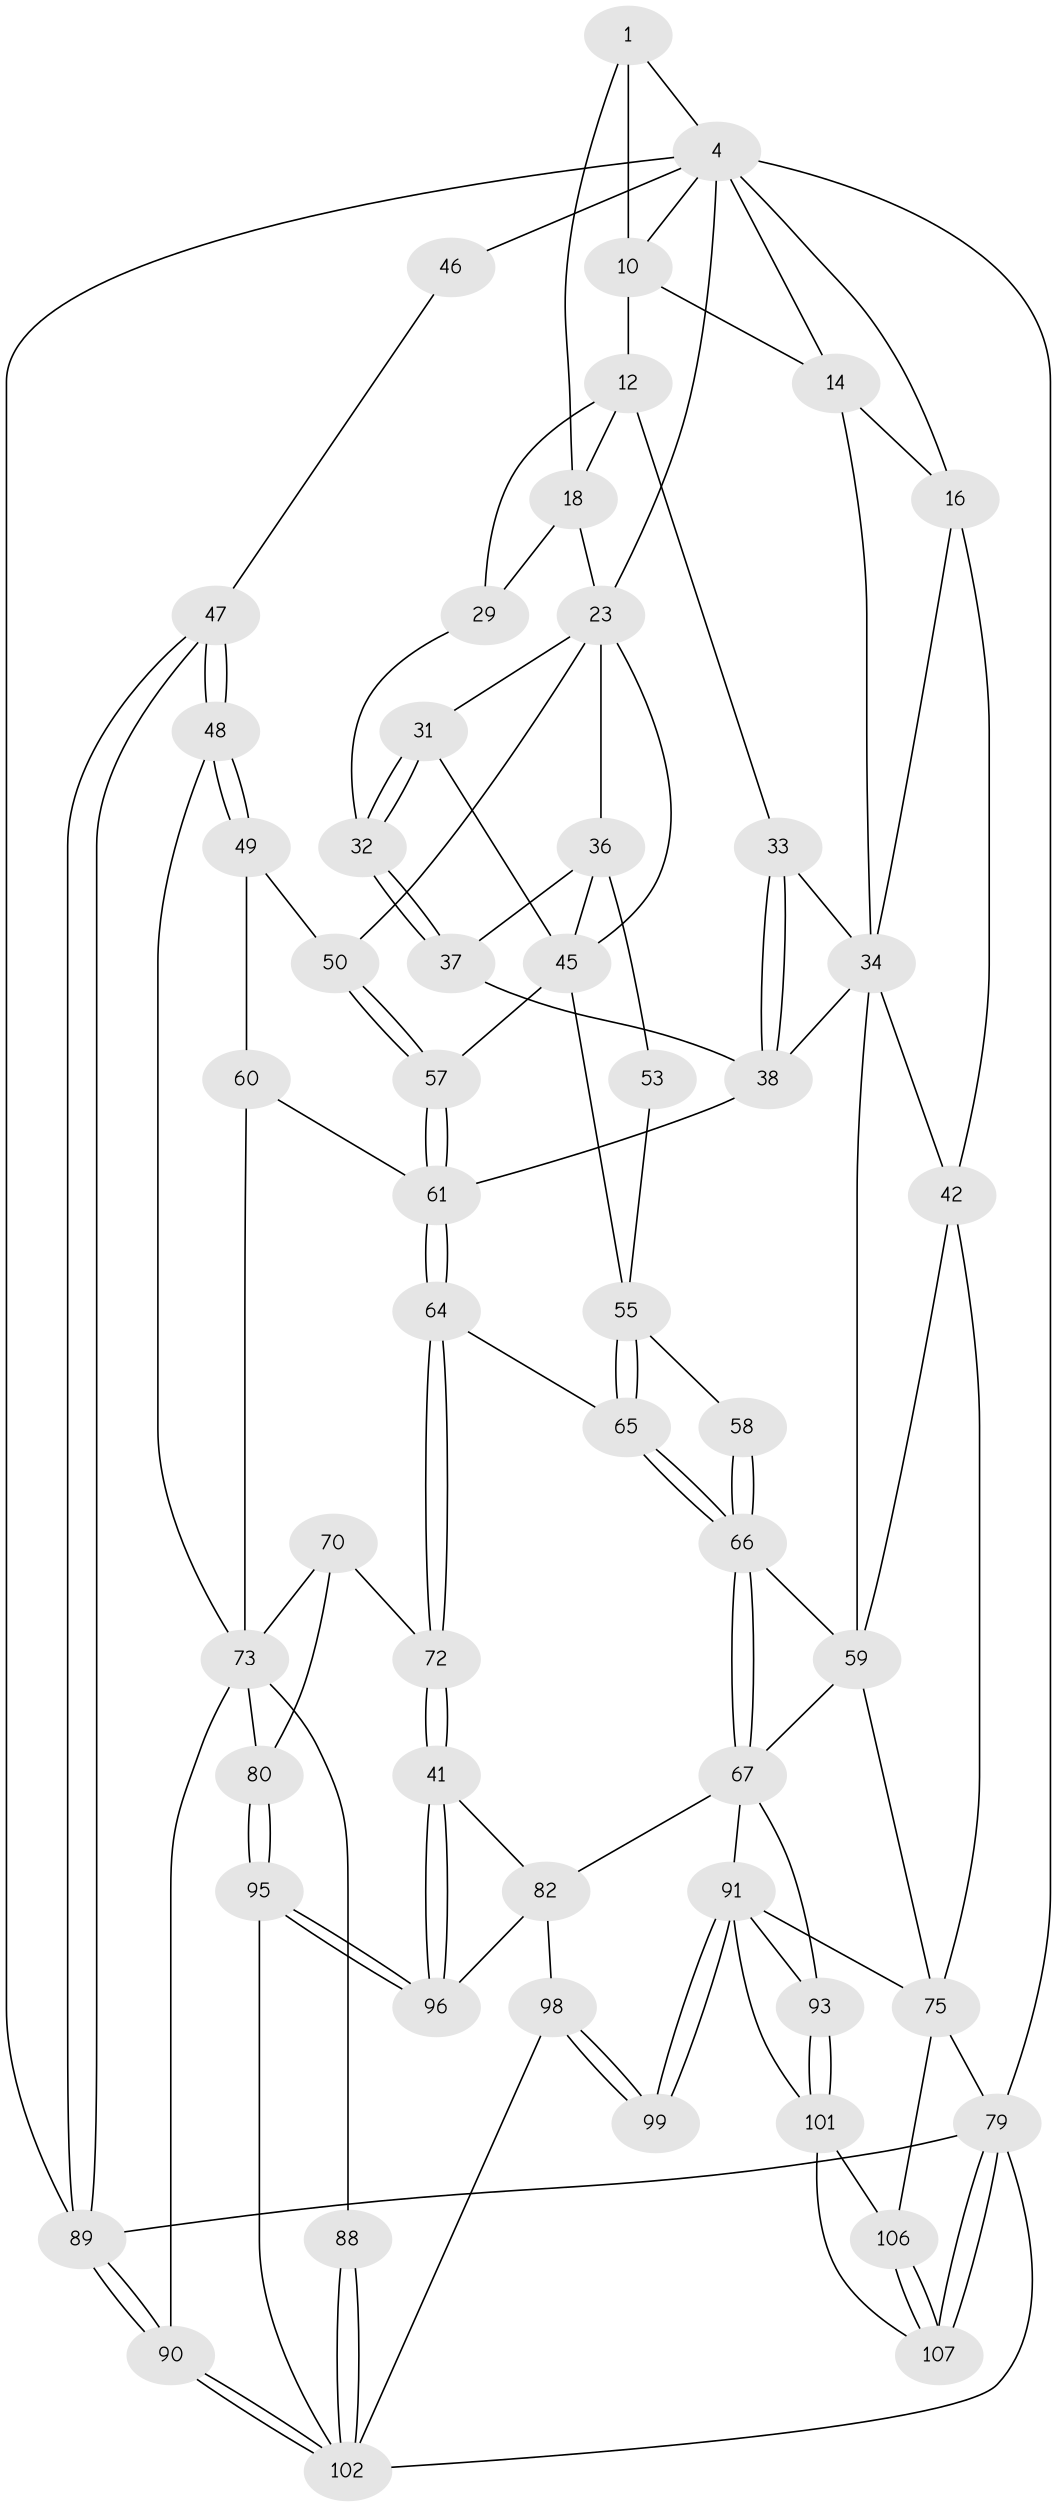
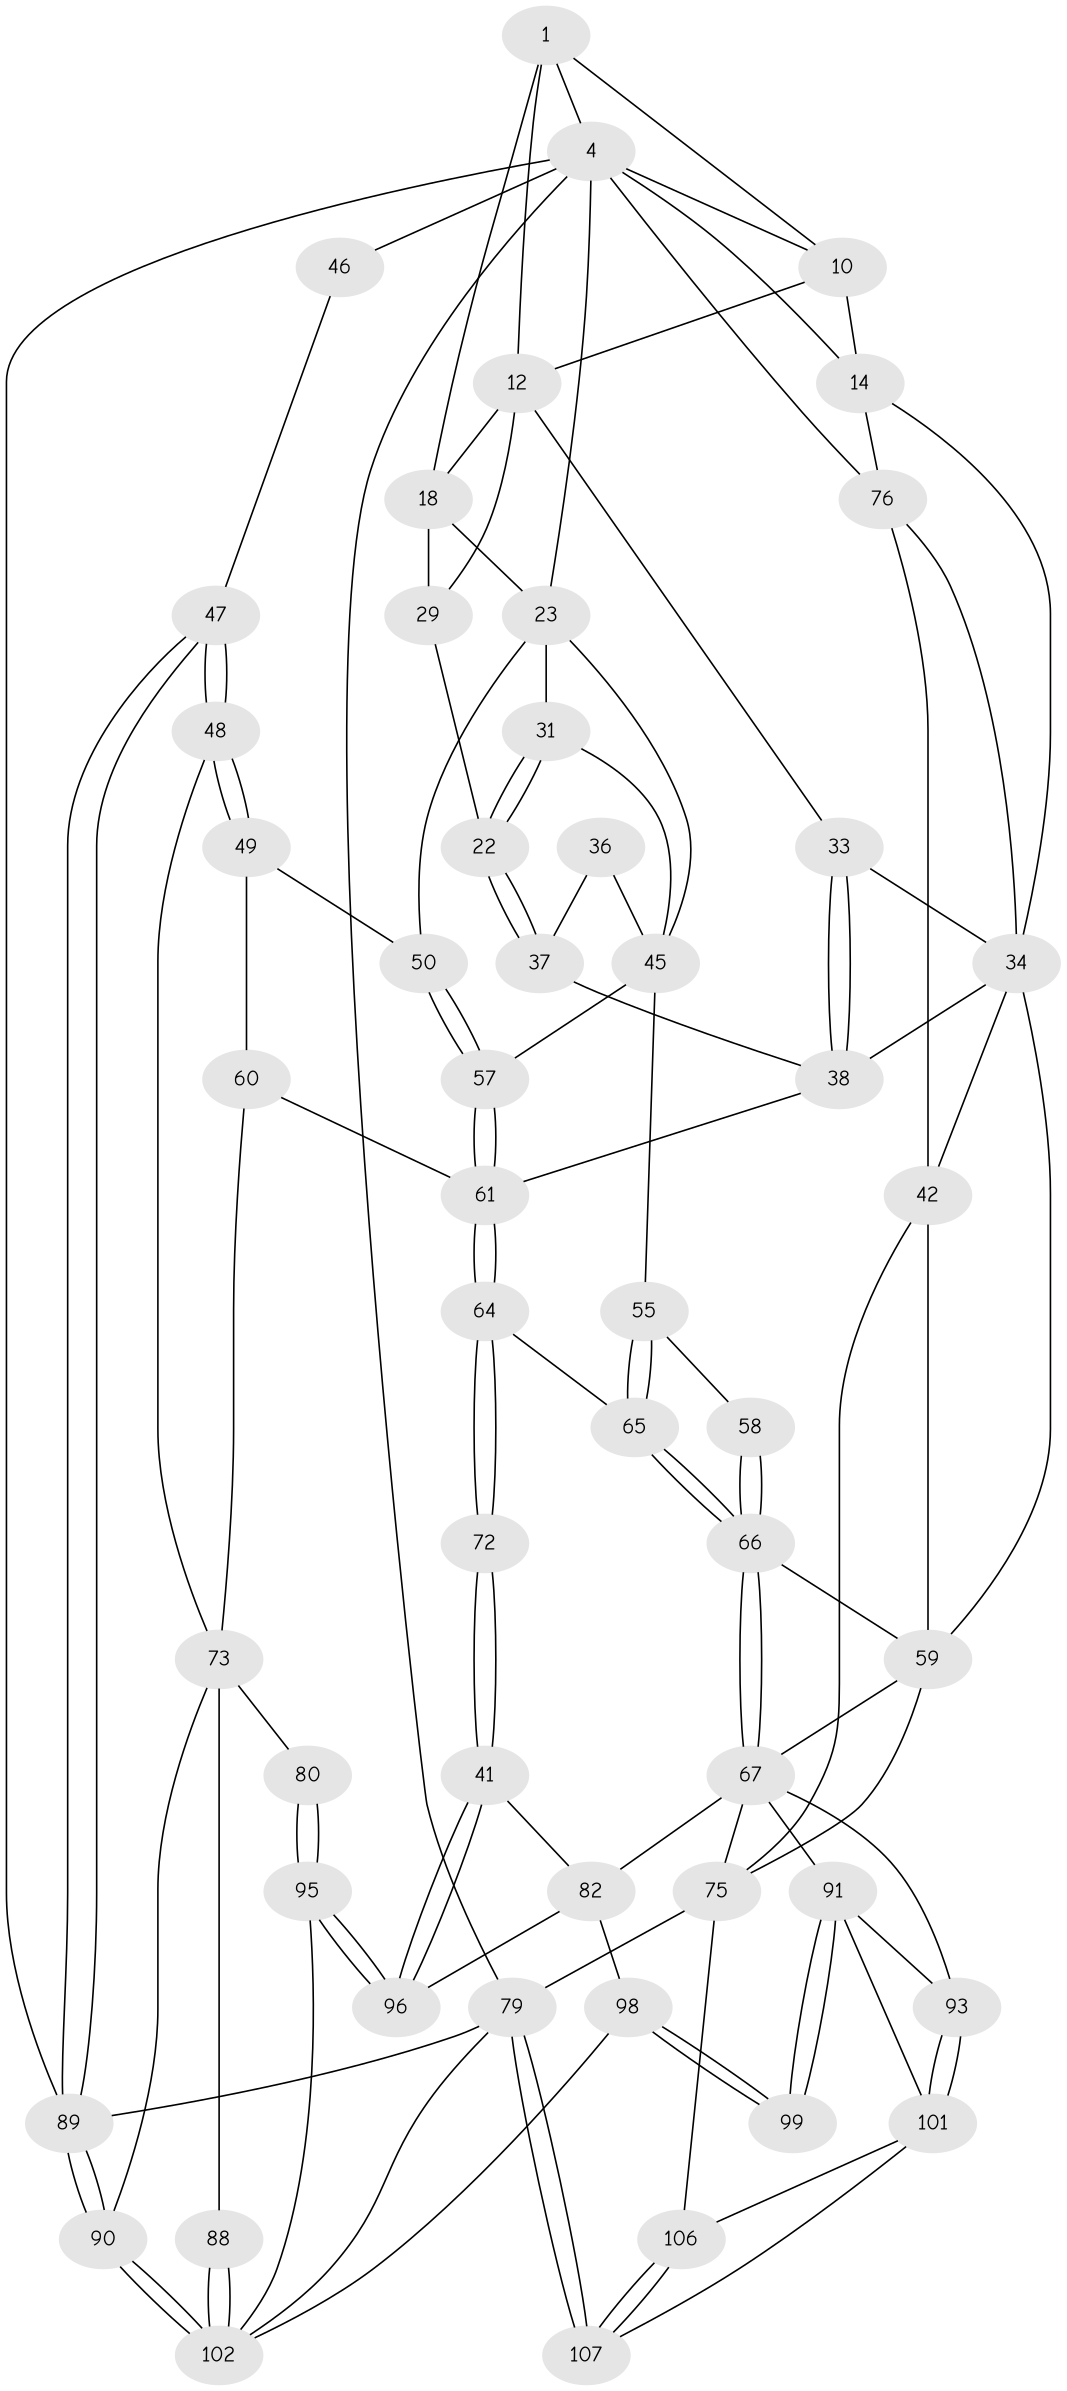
edge "1" -- "12": added
node "16": label "16" -> "76"
edge "23" -- "36": removed
node "32": label "32" -> "22"
node "53": removed
node "70": removed
edge "91" -- "75": now "67" -- "75"
